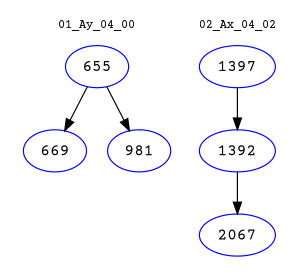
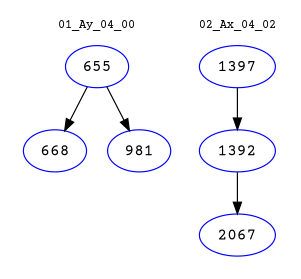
node "669": label "669" -> "668"
